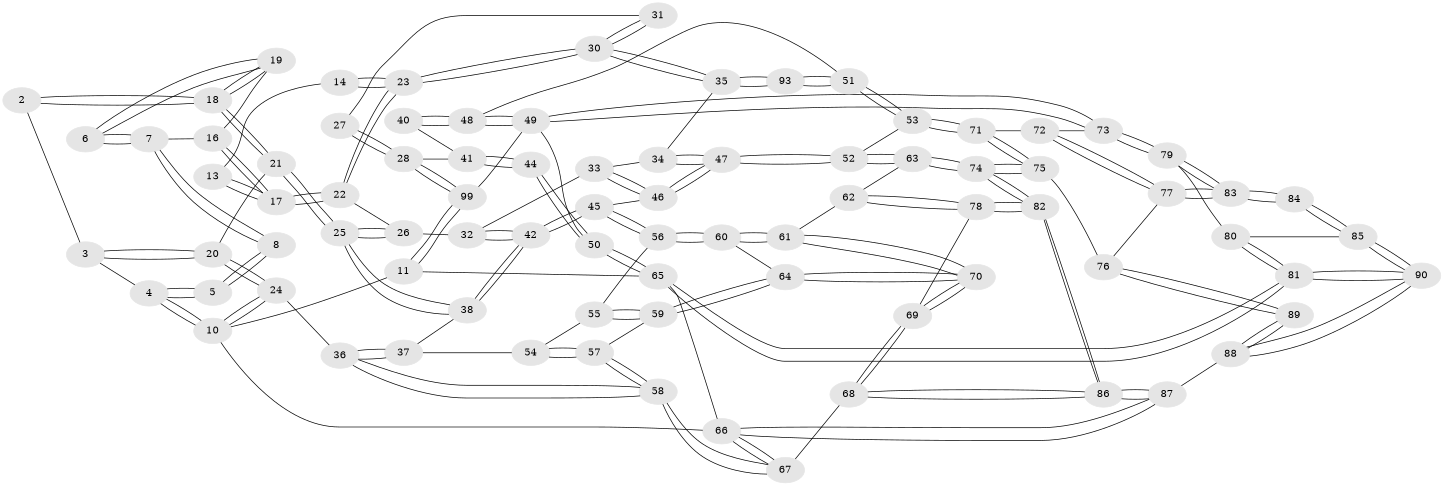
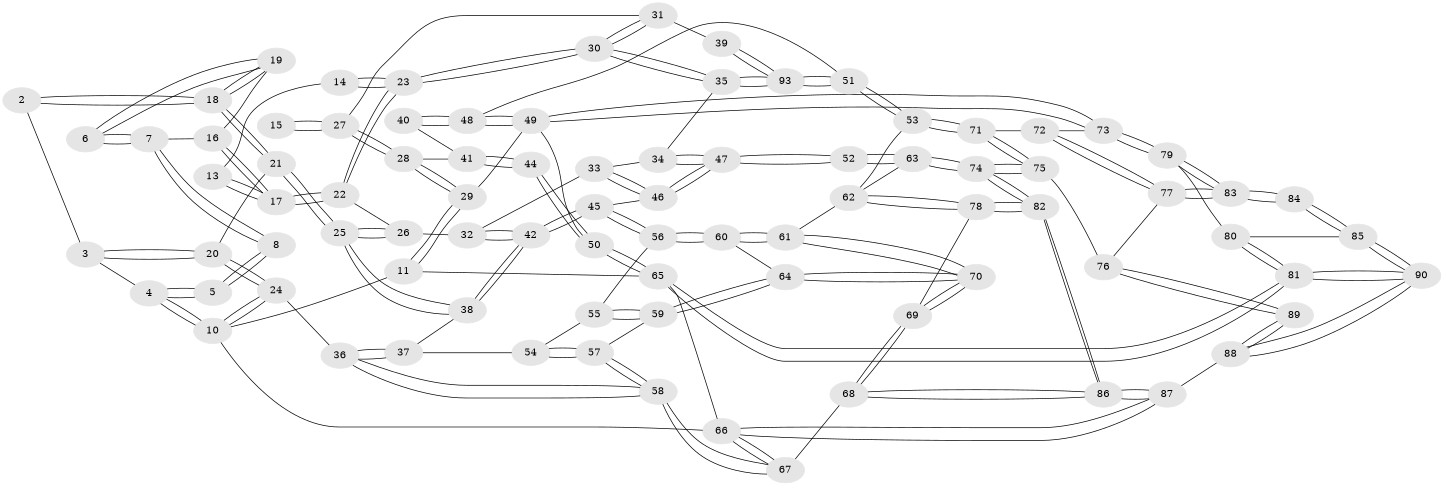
node "39": added
node "15": added
edge "53" -- "52": now "53" -- "62"
node "99": label "99" -> "29"
